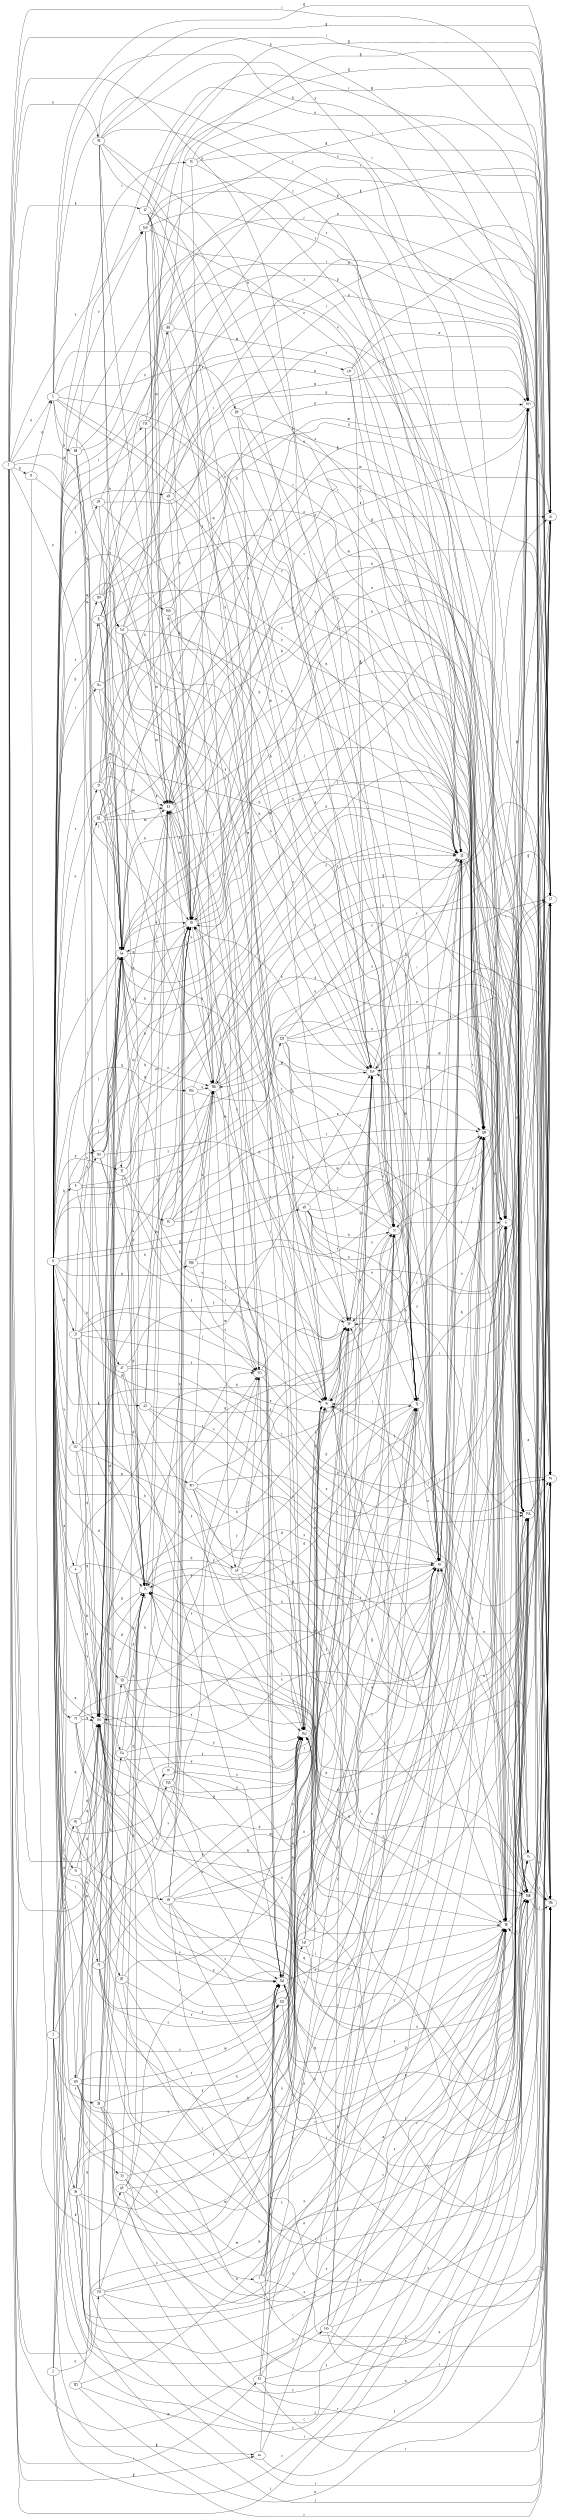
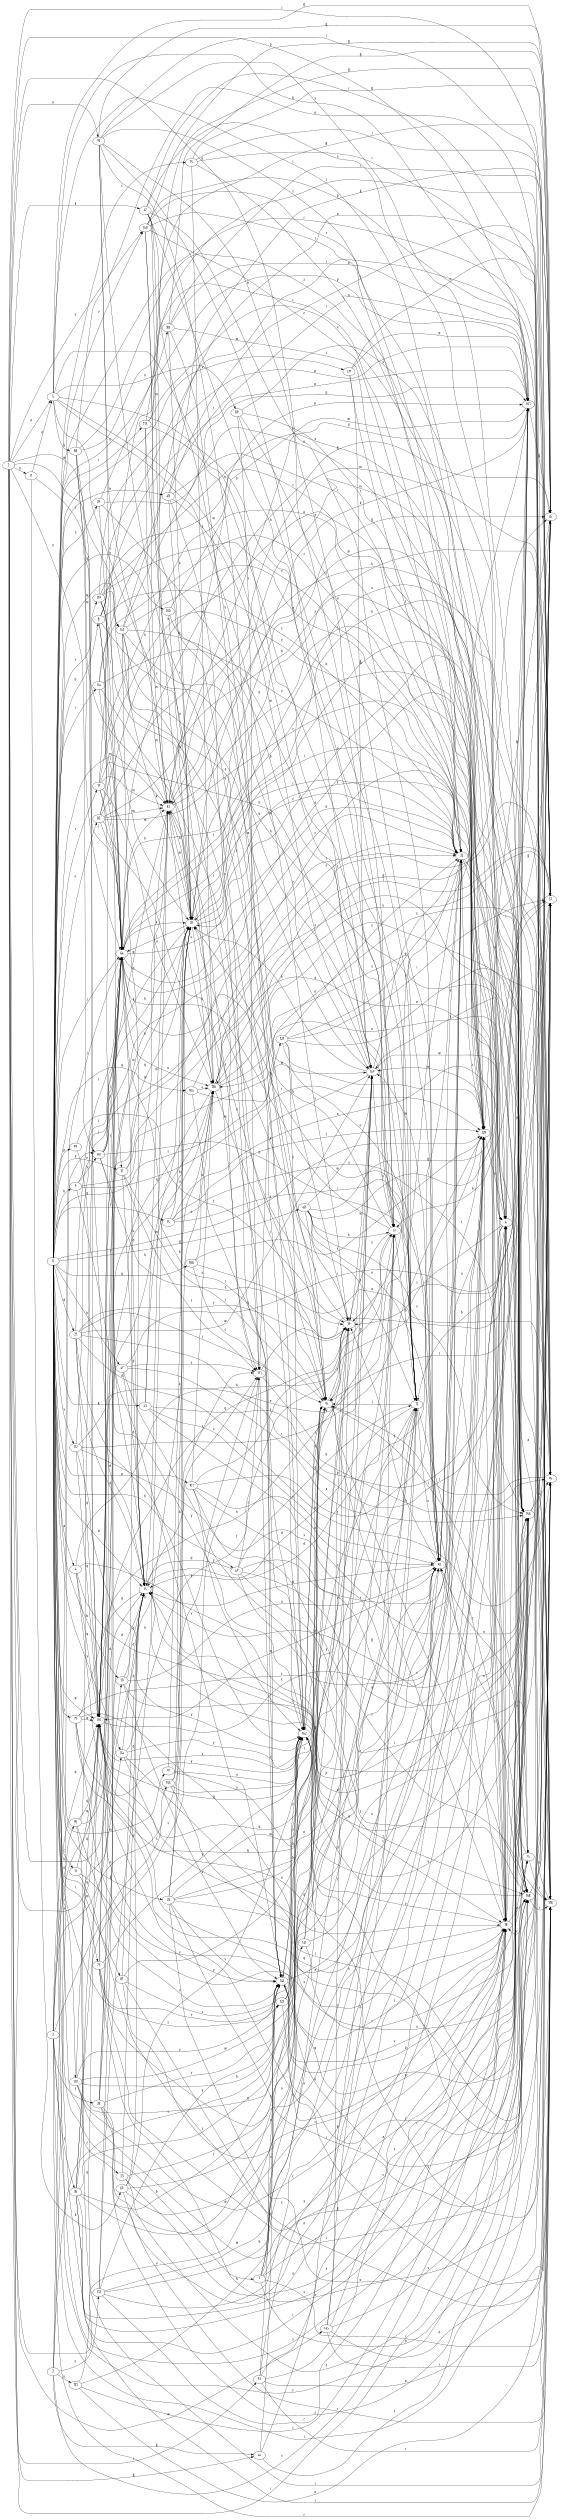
node "99": added
edge "149" -> "123": added, label "s"
edge "106" -> "6": now "106" -> "96"
edge "136" -> "49": now "136" -> "57"
edge "2" -> "131": added, label "u"
